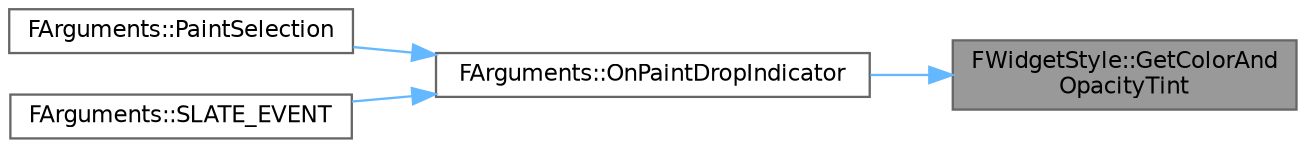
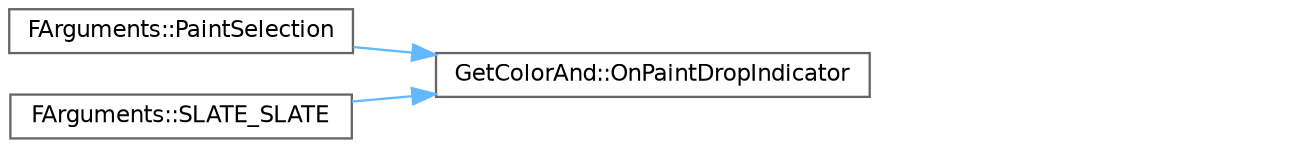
node "FArguments::OnPaintDropIndicator": label "FArguments::OnPaintDropIndicator" -> "GetColorAnd::OnPaintDropIndicator"
node "FWidgetStyle::GetColorAnd OpacityTint": removed
node "FArguments::SLATE_EVENT": label "FArguments::SLATE_EVENT" -> "FArguments::SLATE_SLATE"
